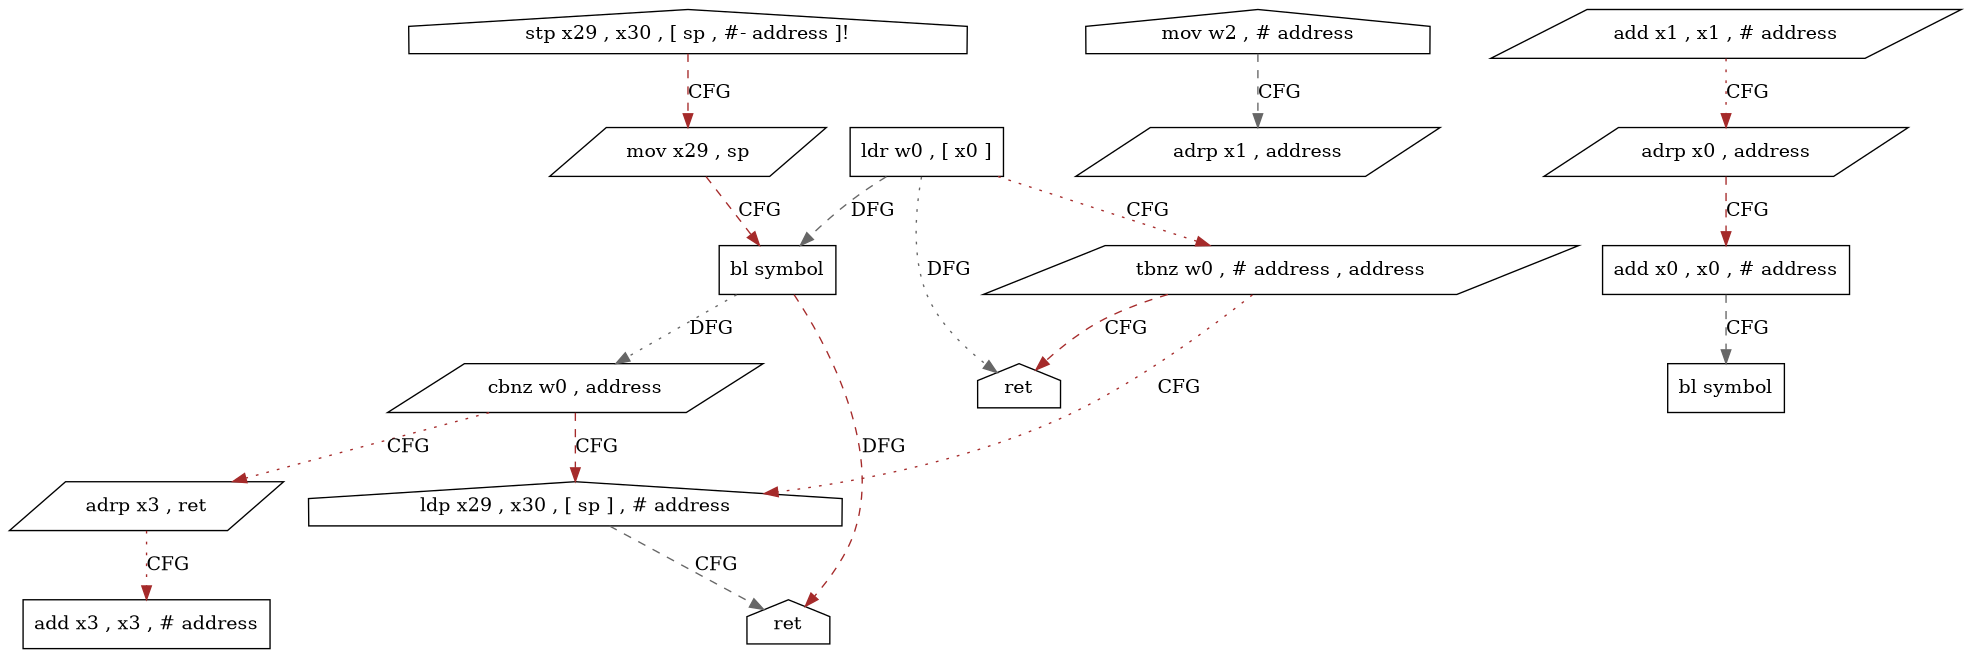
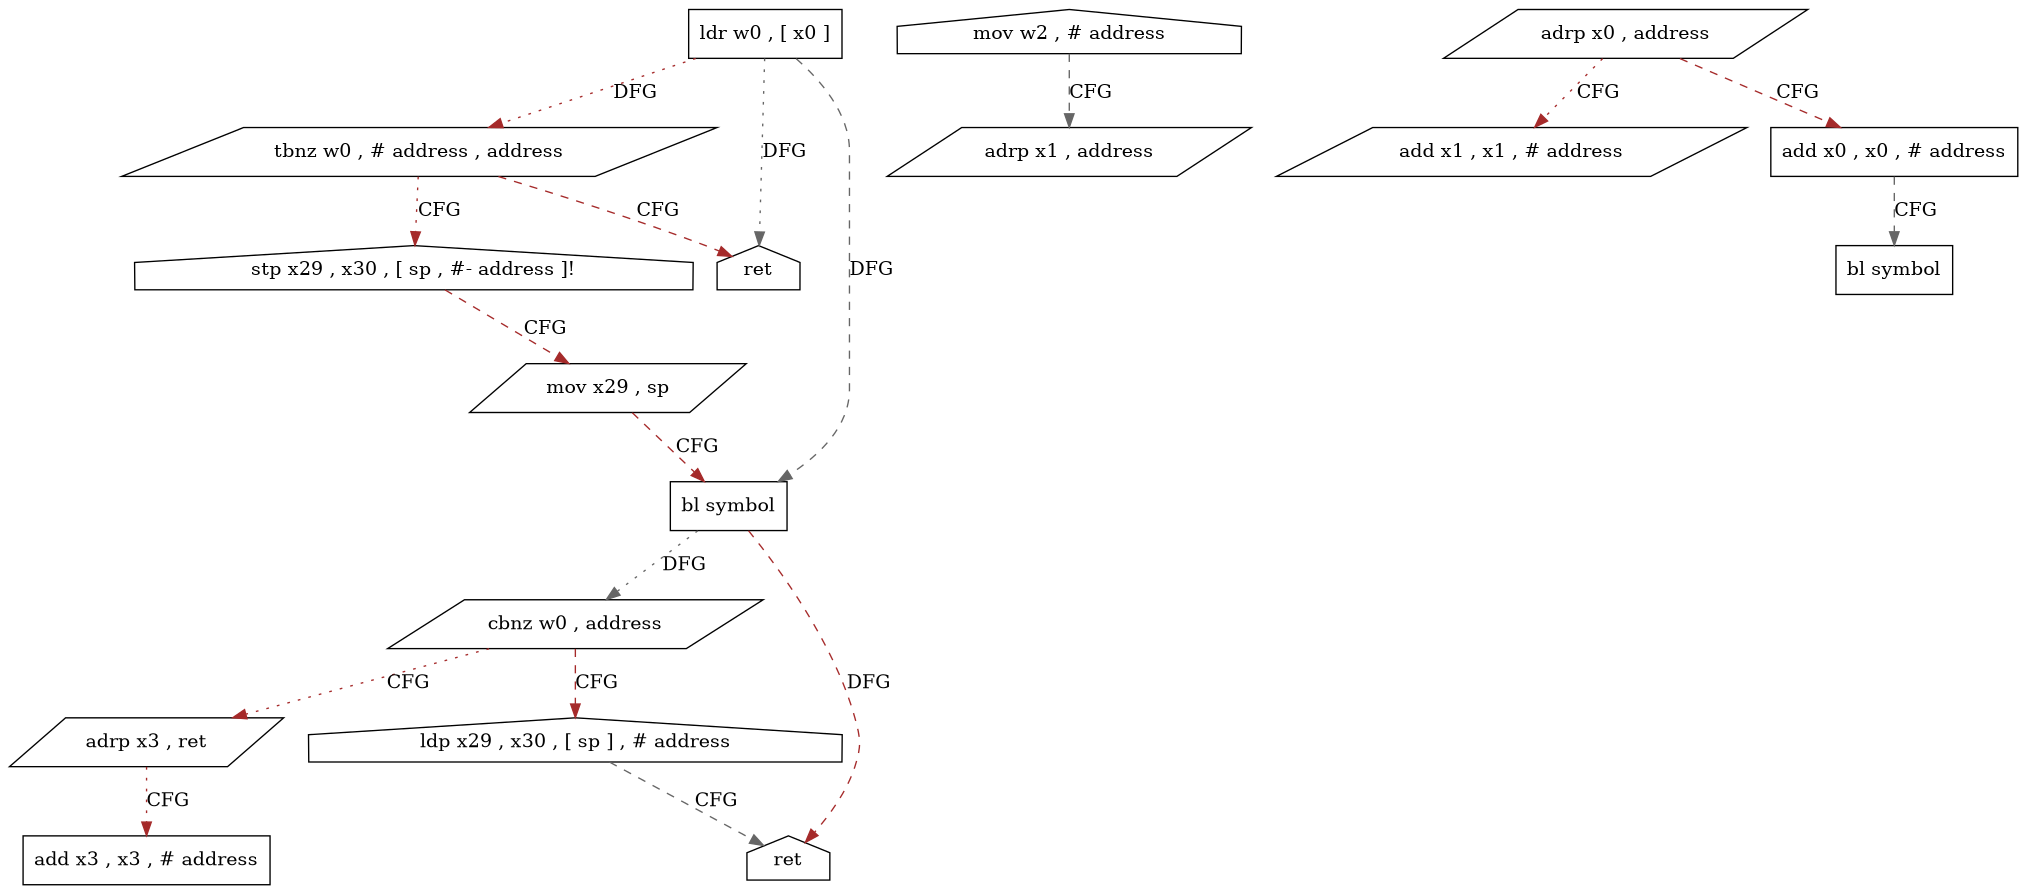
edge "add x1 , x1 , # address" -> "adrp x0 , address": reversed
edge "ldr w0 , [ x0 ]" -> "tbnz w0 , # address , address": label "CFG" -> "DFG"
edge "tbnz w0 , # address , address" -> "ldp x29 , x30 , [ sp ] , # address": now "tbnz w0 , # address , address" -> "stp x29 , x30 , [ sp , #- address ]!"
